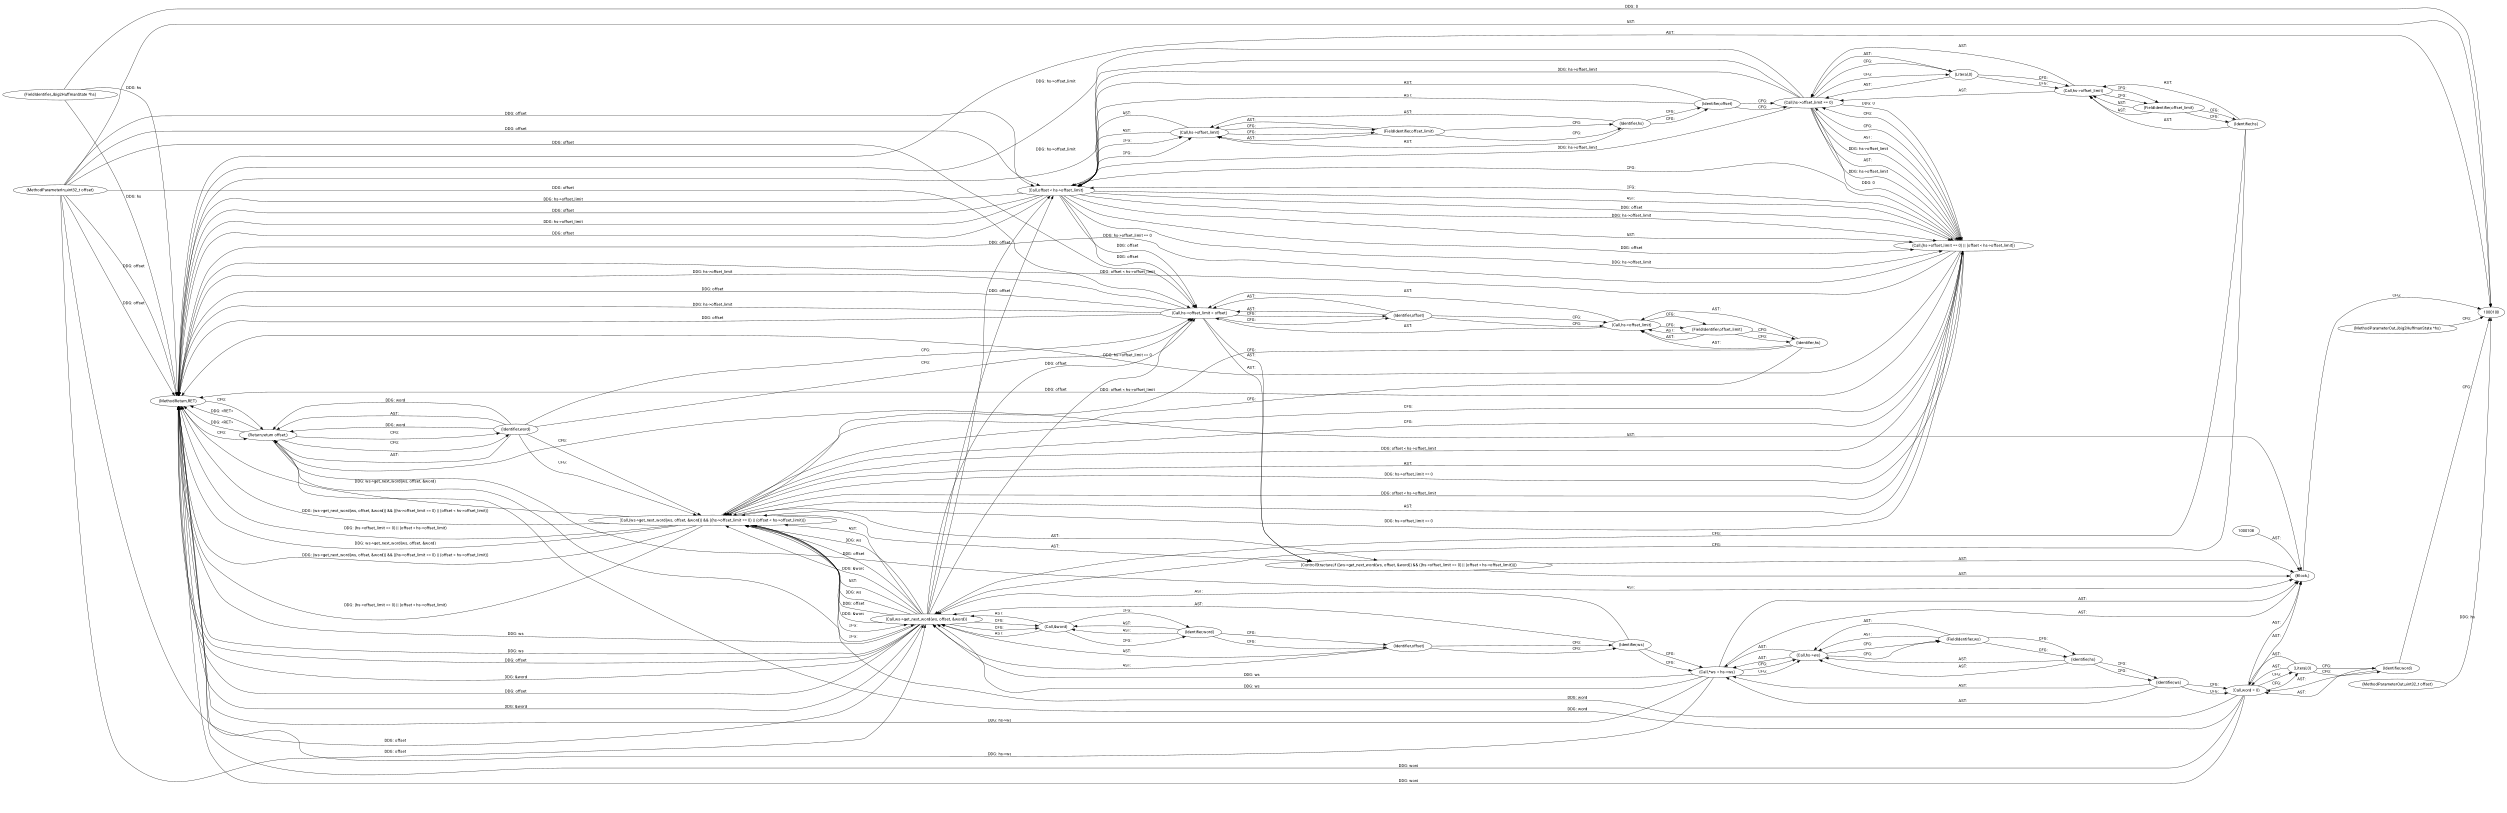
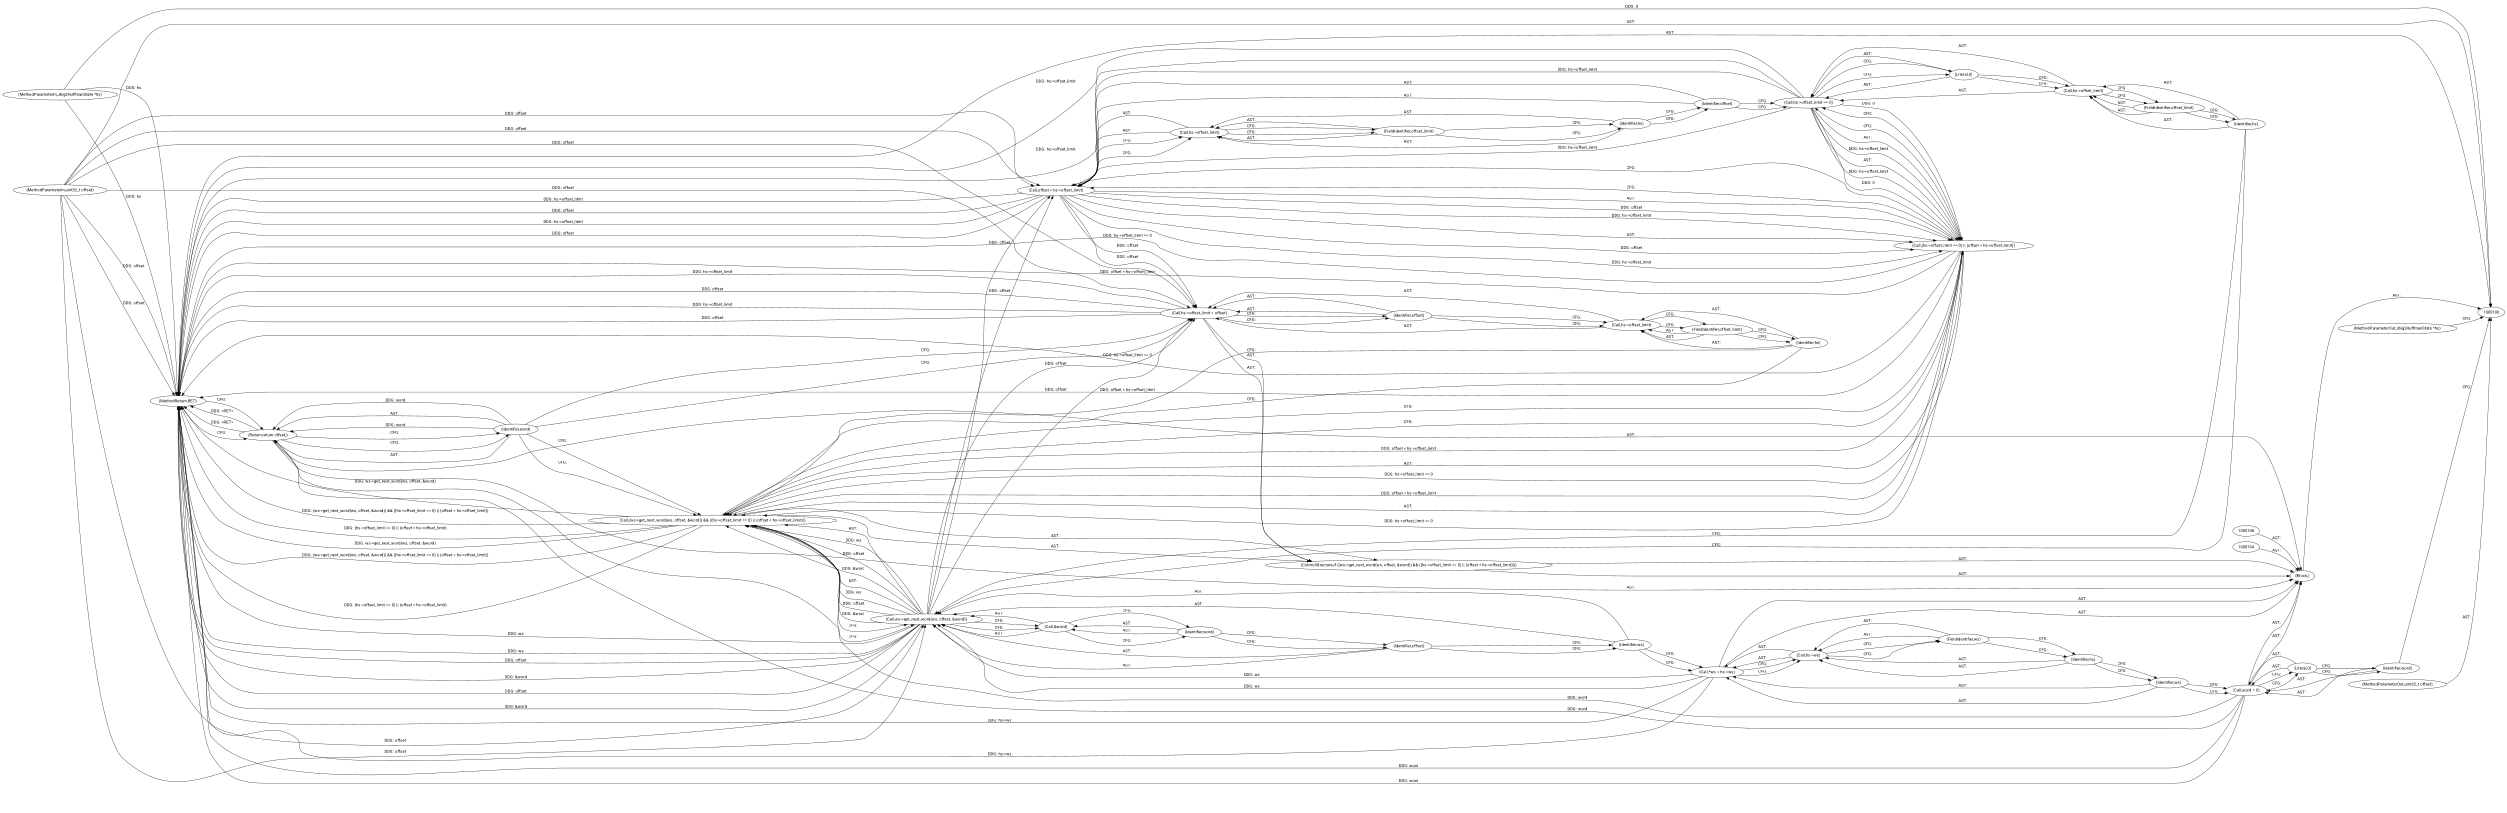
node "(FieldIdentifier,Jbig2HuffmanState *hs)": label "(FieldIdentifier,Jbig2HuffmanState *hs)" -> "(MethodParameterIn,Jbig2HuffmanState *hs)"
edge "(Block,)" -> "1000100": label "CFG: " -> "AST: "
node "1000104": added
edge "(MethodParameterOut,uint32_t offset)" -> "1000100": label "DDG: hs" -> "AST: "
